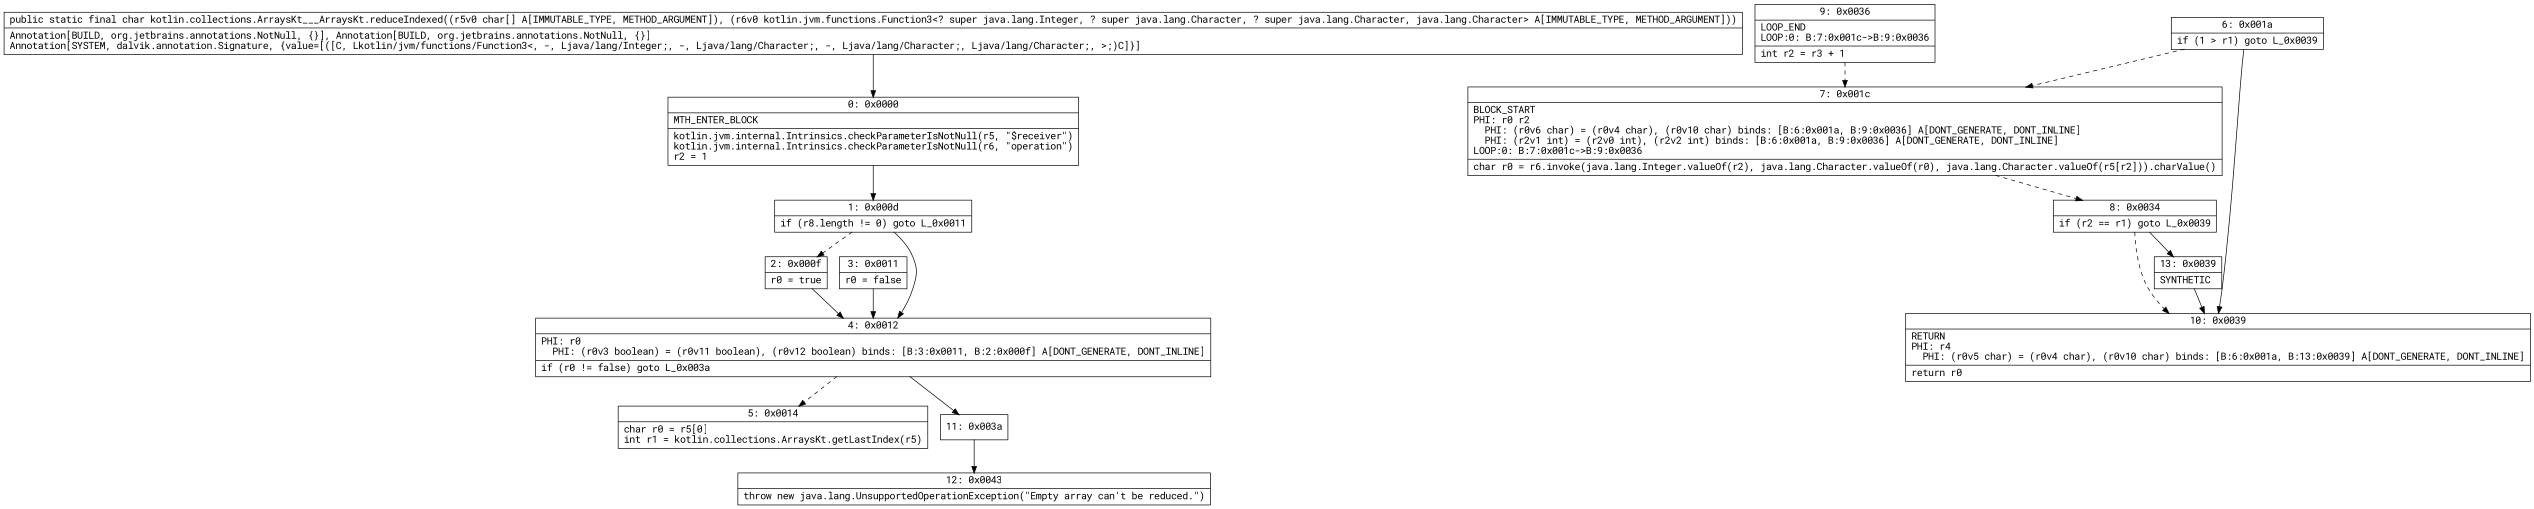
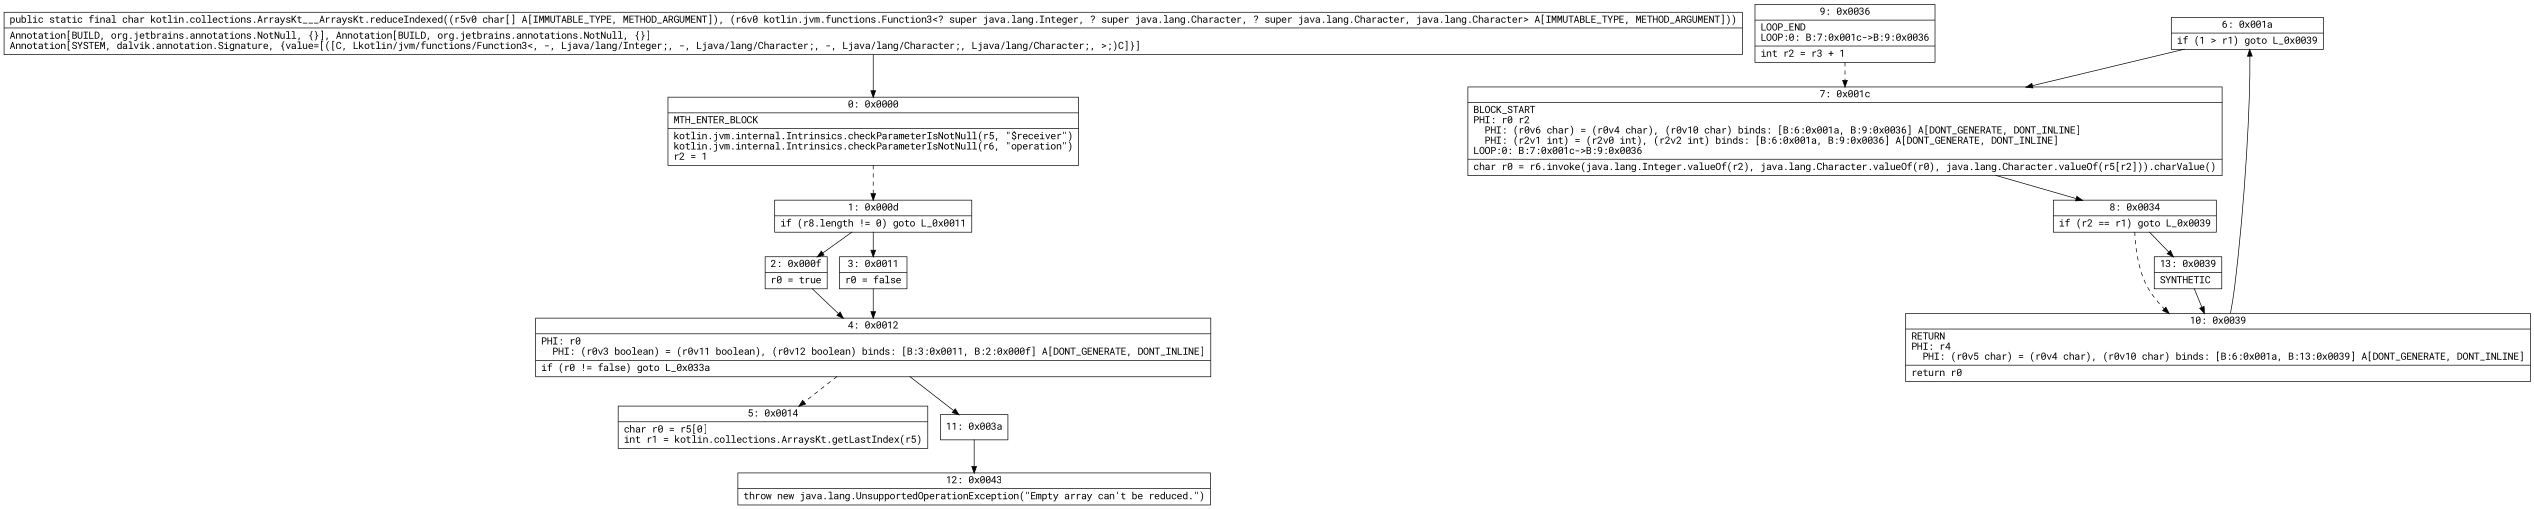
edge "6: 0x001a" -> "7: 0x001c": style dashed -> solid
edge "6: 0x001a" -> "10: 0x0039": reversed
edge "0: 0x0000" -> "1: 0x000d": style solid -> dashed
edge "7: 0x001c" -> "8: 0x0034": style dashed -> solid
edge "1: 0x000d" -> "2: 0x000f": style dashed -> solid
edge "1: 0x000d" -> "4: 0x0012": now "1: 0x000d" -> "3: 0x0011"
node "4: 0x0012": text "if (r0 != false) goto L_0x003a" -> "if (r0 != false) goto L_0x033a"
